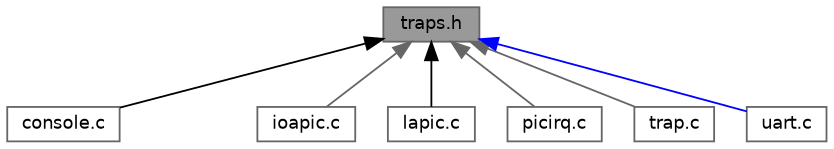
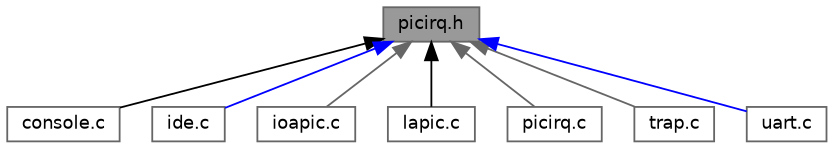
node "traps.h": label "traps.h" -> "picirq.h"
node "ide.c": added
